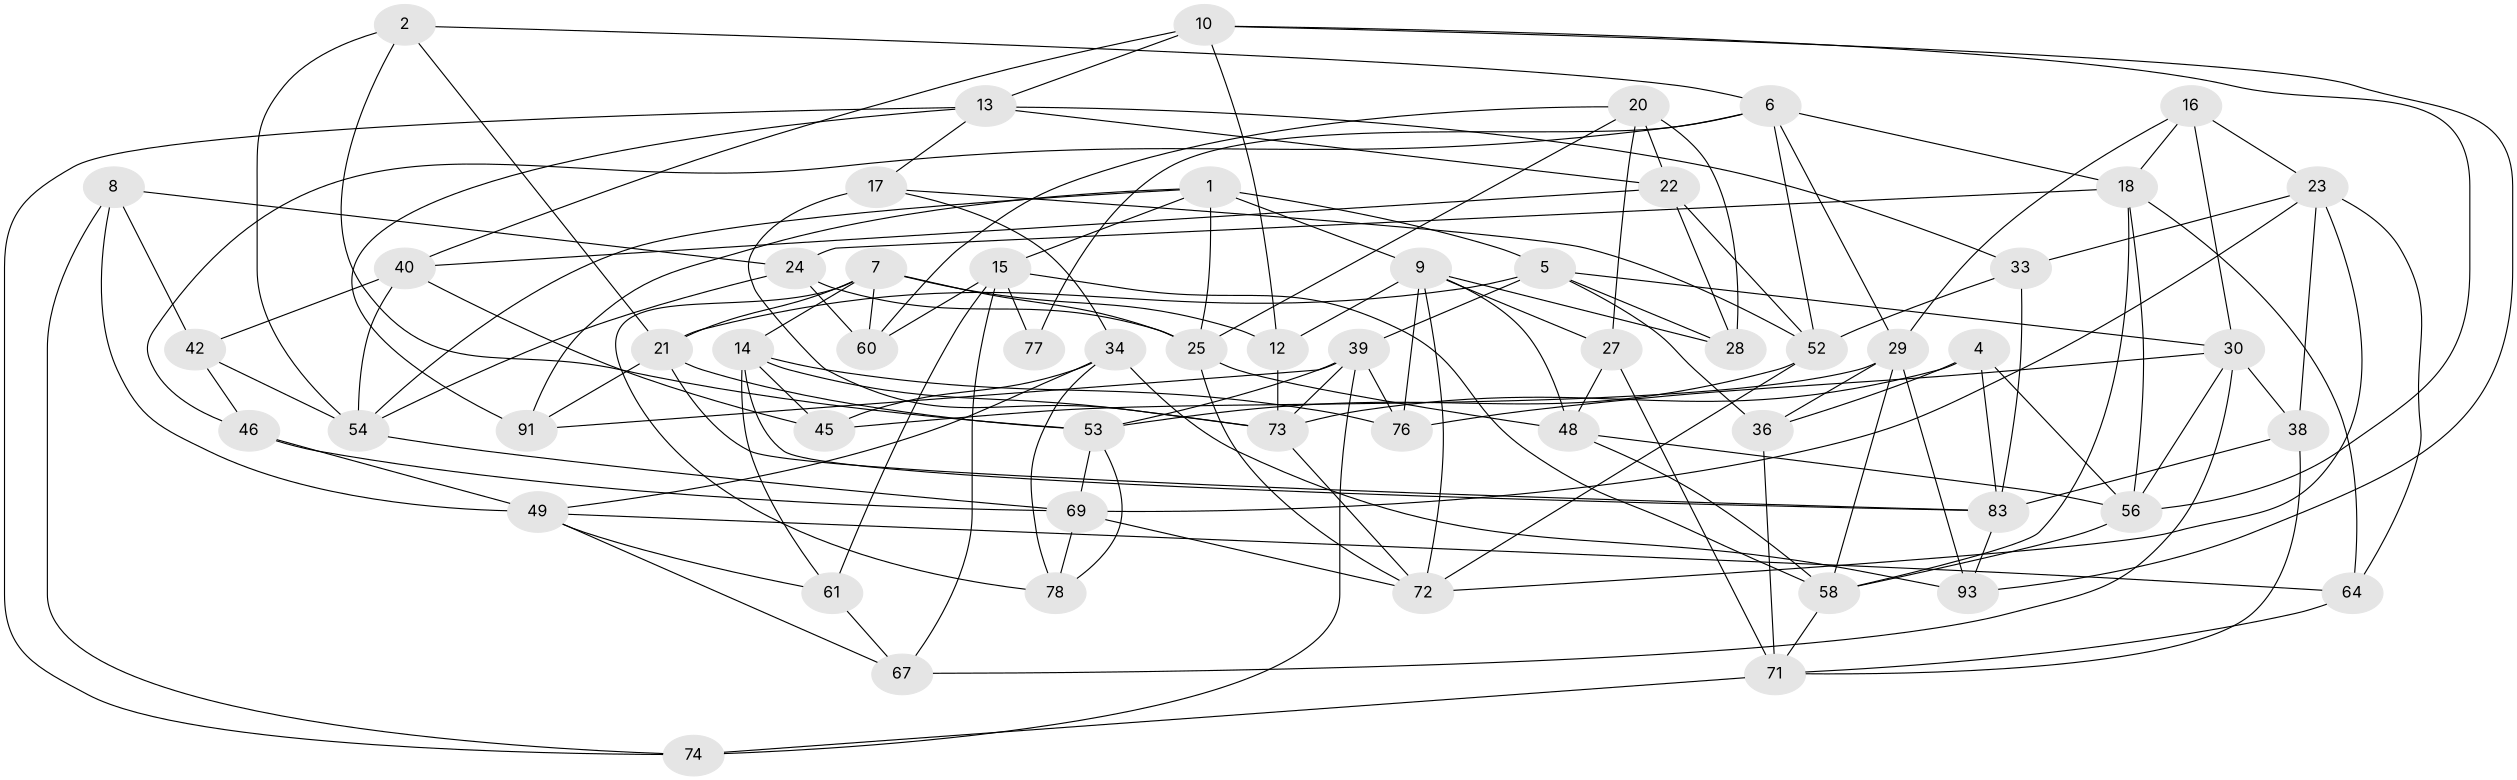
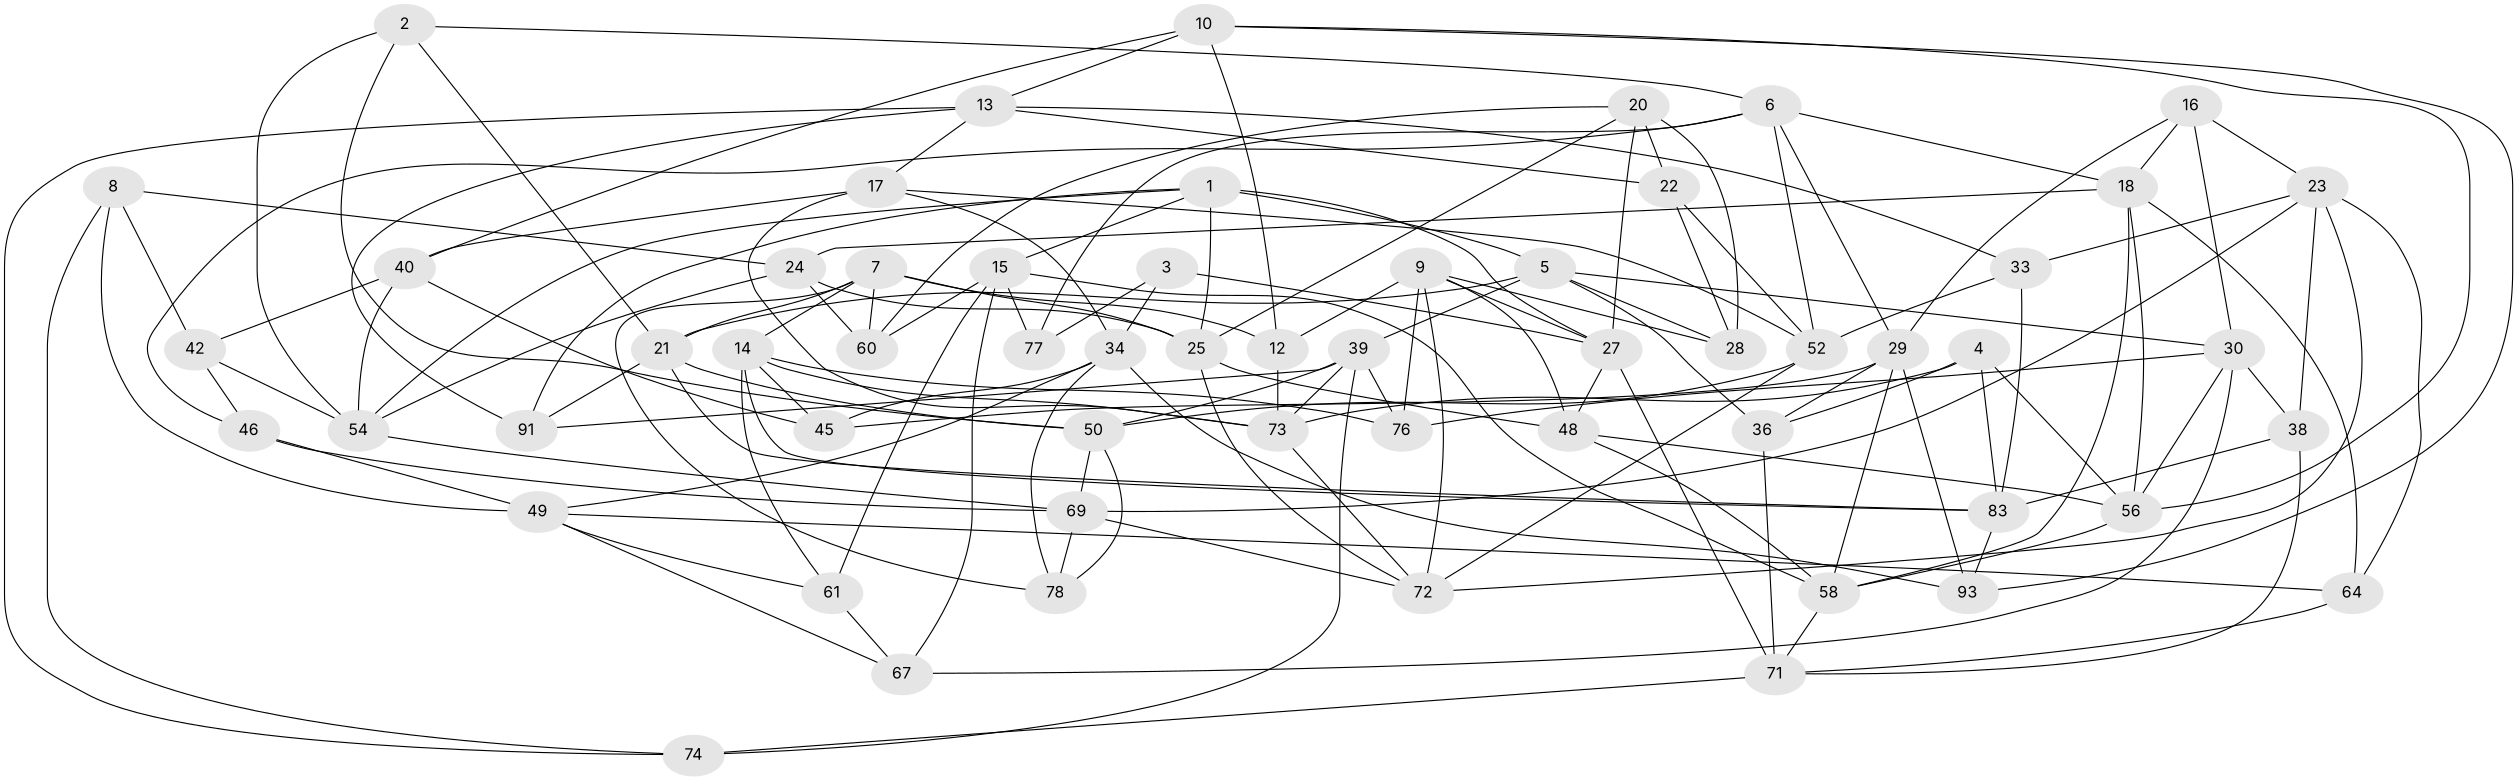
edge "22" -- "40": now "17" -- "40"
edge "1" -- "9": now "1" -- "27"
node "3": added
node "53": label "53" -> "50"
